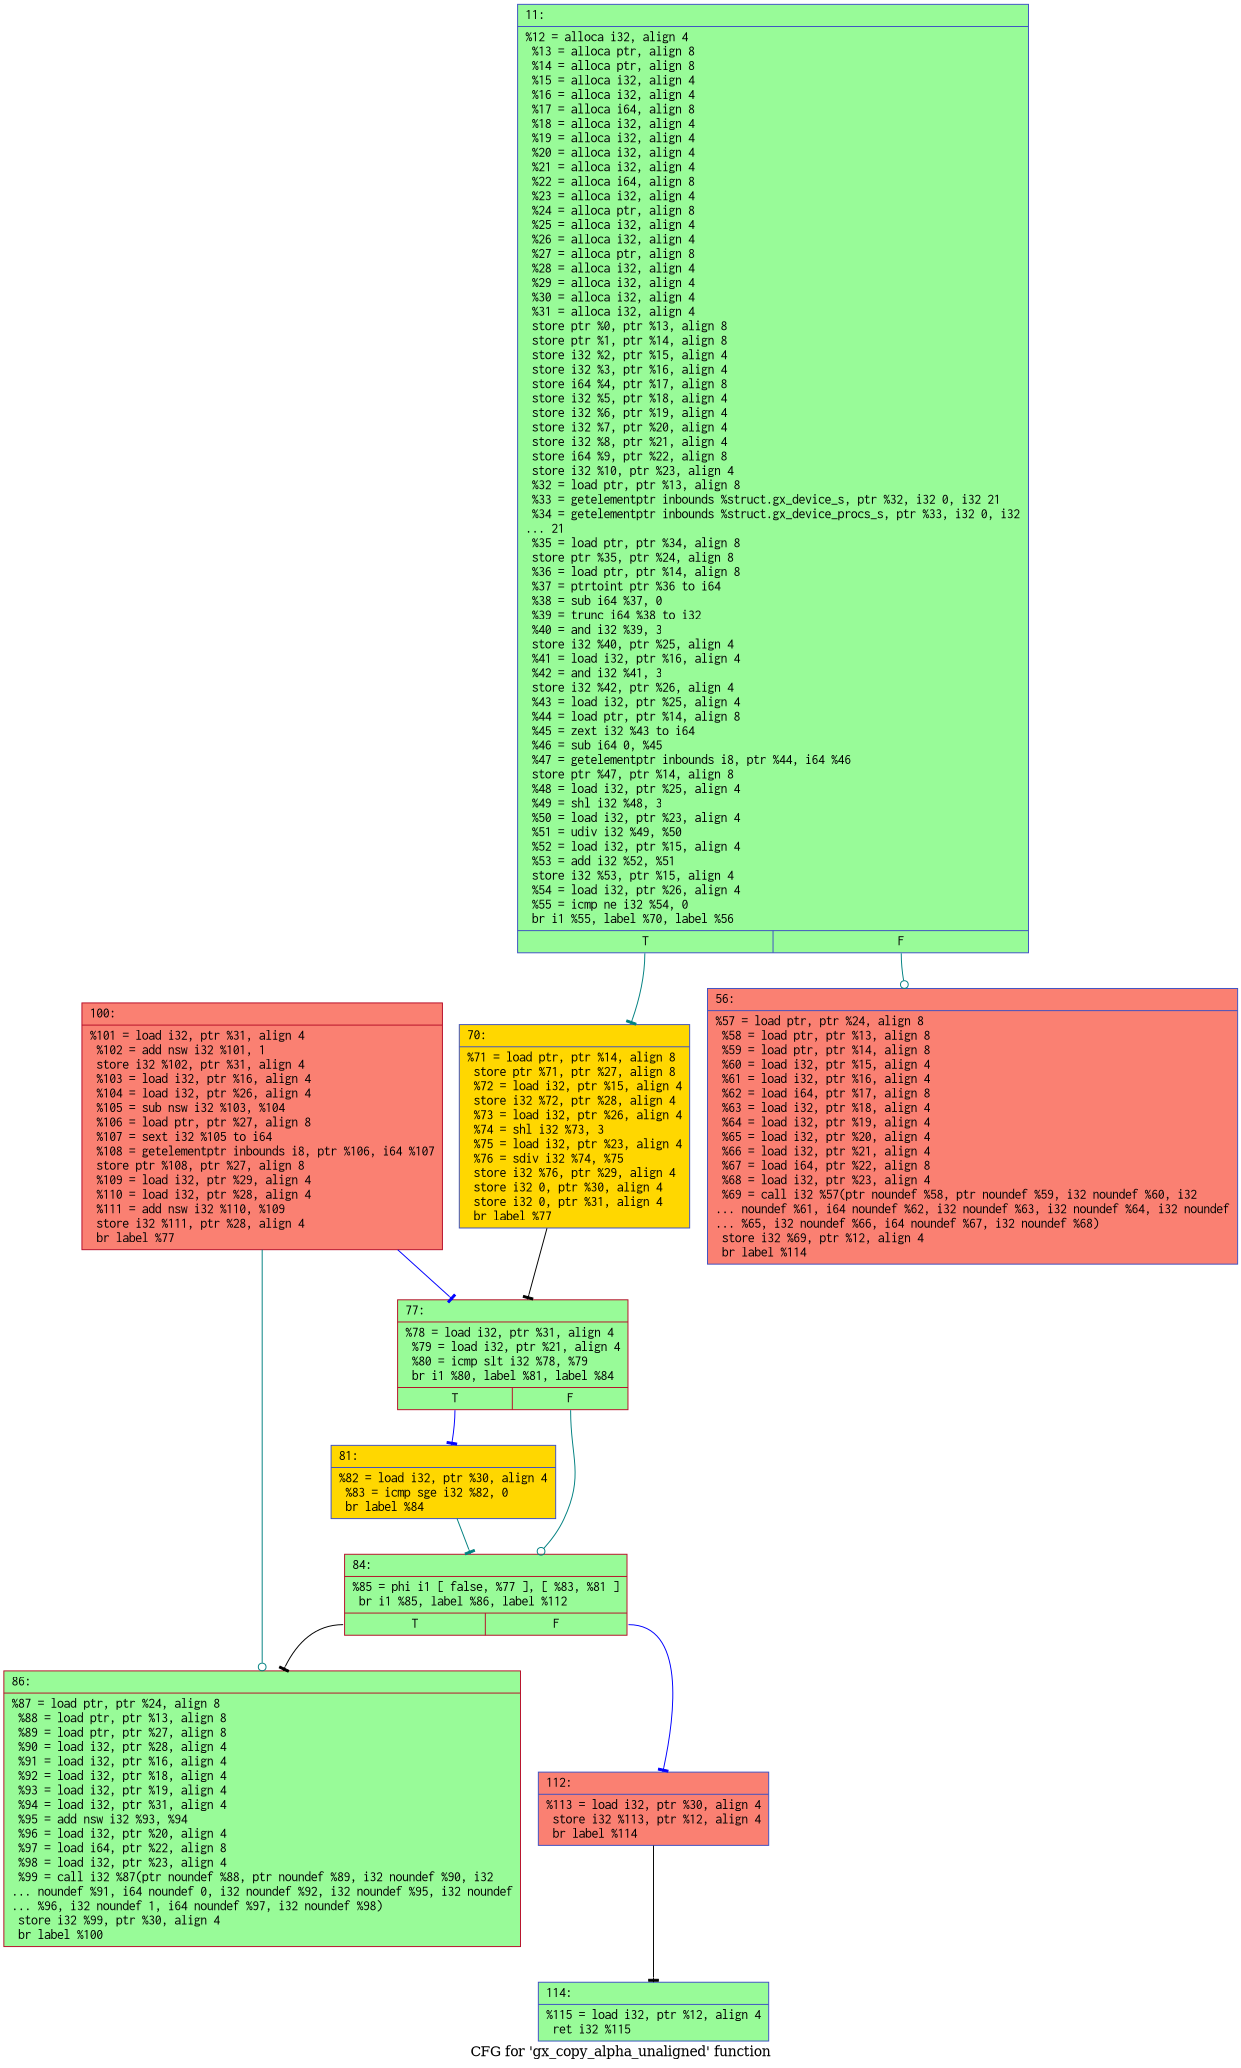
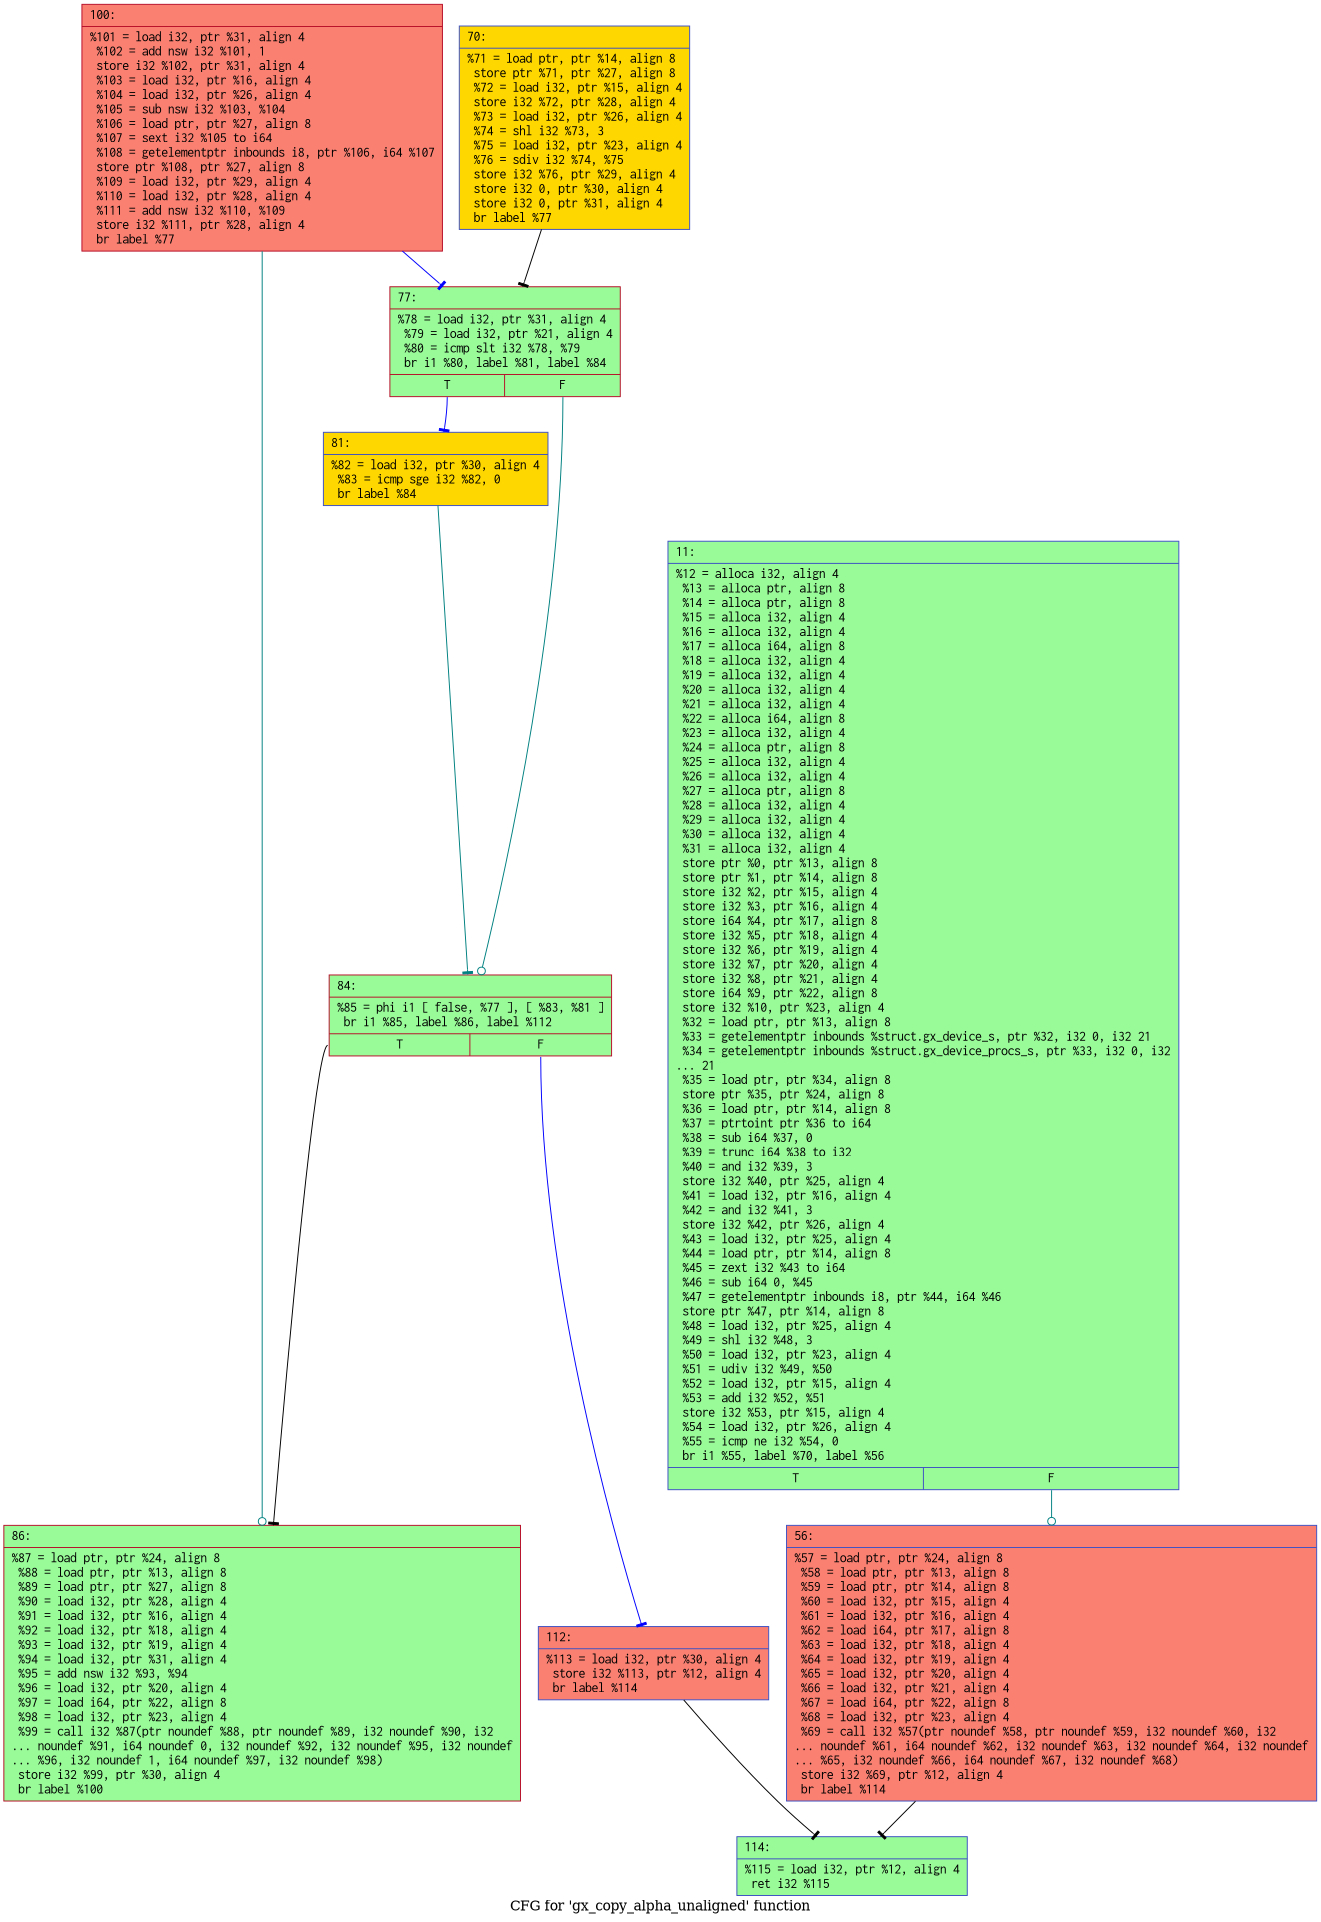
edge "11:" -> "70:": removed
edge "56:" -> "114:": added
